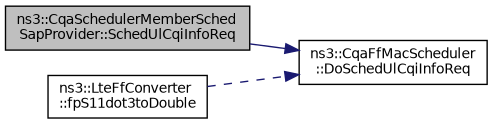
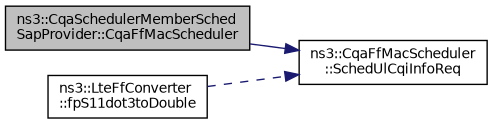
node "ns3::CqaSchedulerMemberSched SapProvider::SchedUlCqiInfoReq": label "ns3::CqaSchedulerMemberSched SapProvider::SchedUlCqiInfoReq" -> "ns3::CqaSchedulerMemberSched SapProvider::CqaFfMacScheduler"
node "ns3::CqaFfMacScheduler ::DoSchedUlCqiInfoReq": label "ns3::CqaFfMacScheduler ::DoSchedUlCqiInfoReq" -> "ns3::CqaFfMacScheduler ::SchedUlCqiInfoReq"
